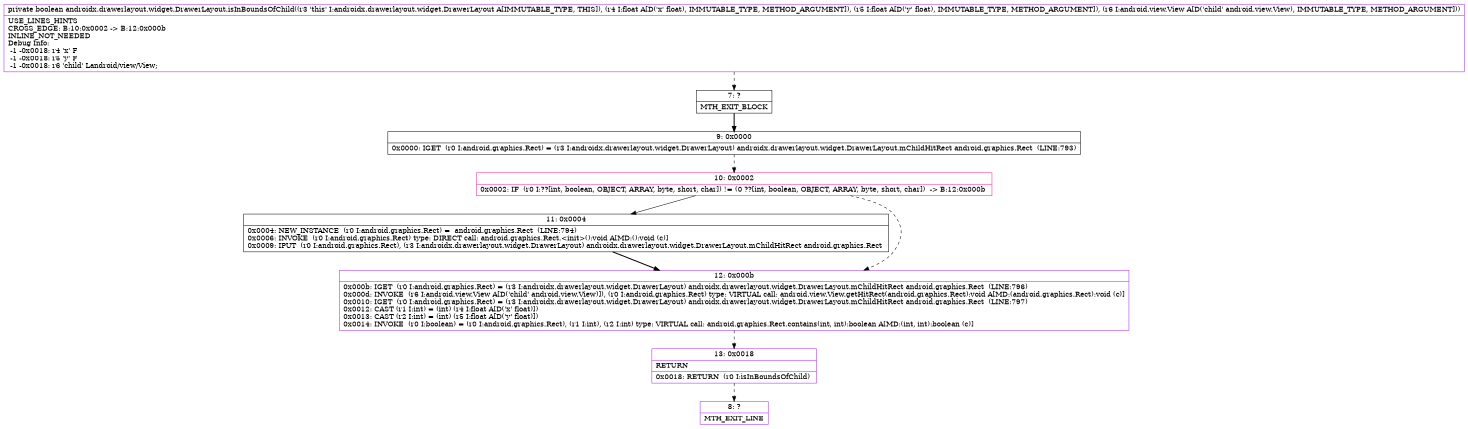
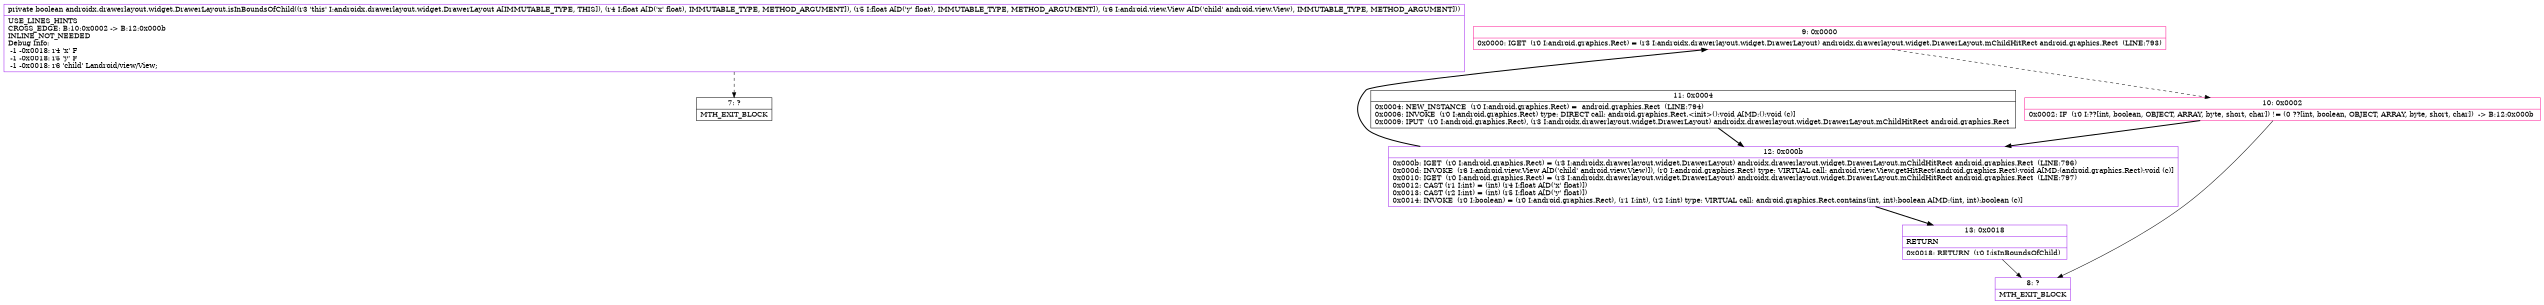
edge "7: ?" -> "9: 0x0000": now "12: 0x000b" -> "9: 0x0000"
node "9: 0x0000": color black -> deeppink
edge "10: 0x0002" -> "11: 0x0004": now "10: 0x0002" -> "8: ?"
edge "10: 0x0002" -> "12: 0x000b": style dashed -> bold
edge "12: 0x000b" -> "13: 0x0018": style dashed -> bold
edge "13: 0x0018" -> "8: ?": style dashed -> solid
node "8: ?": text "MTH_EXIT_LINE" -> "MTH_EXIT_BLOCK"
